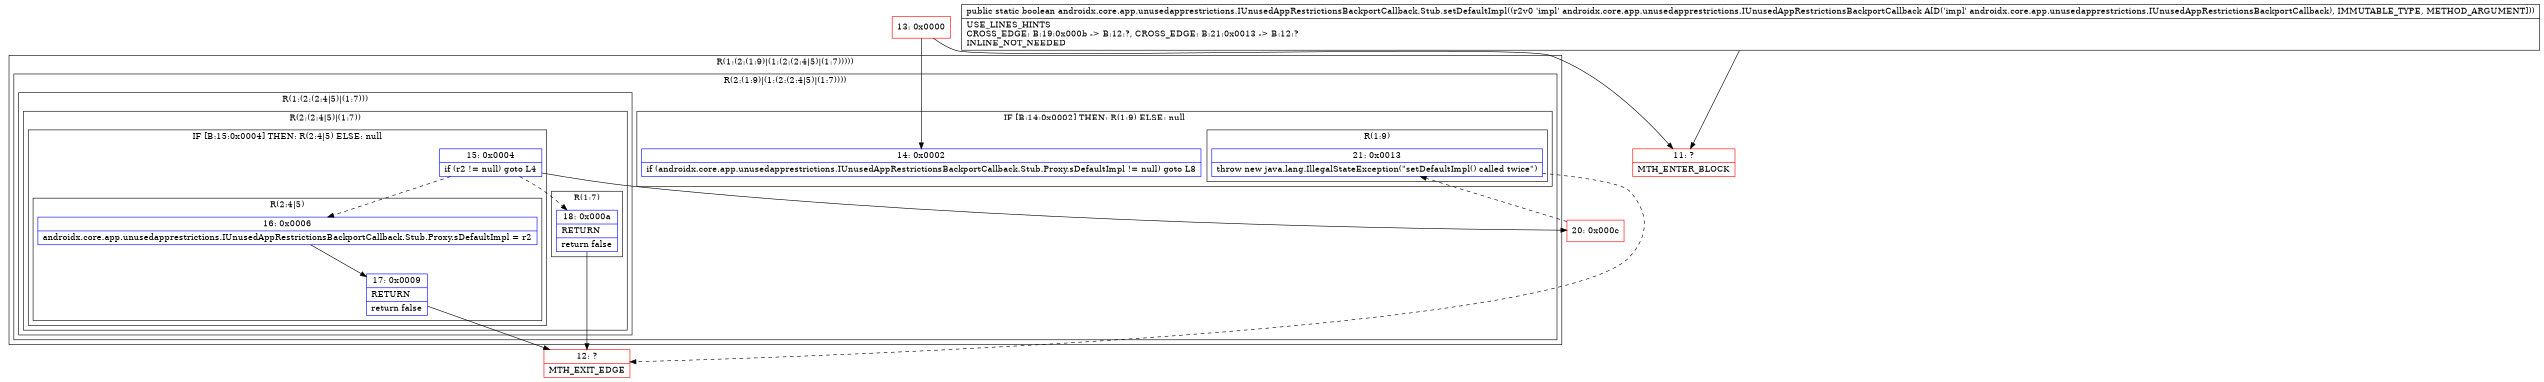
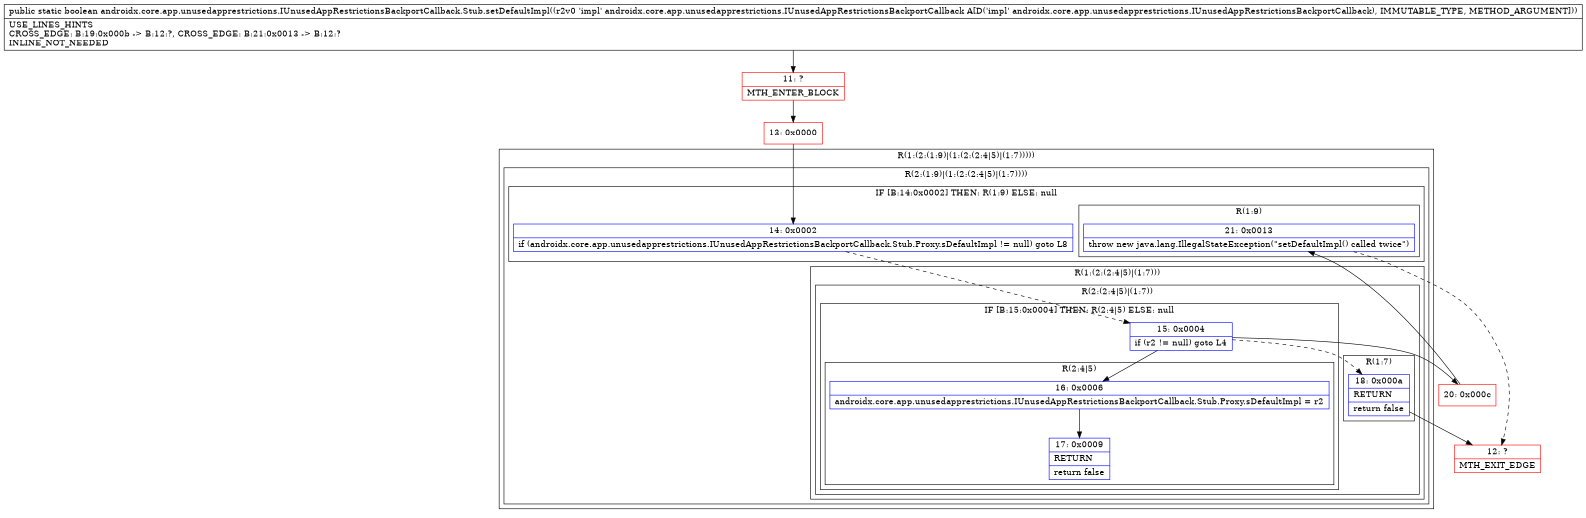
edge "13: 0x0000" -> "11: ?": reversed
edge "15: 0x0004" -> "16: 0x0006": style dashed -> solid
edge "20: 0x000c" -> "21: 0x0013": style dashed -> solid
edge "14: 0x0002" -> "15: 0x0004": added
edge "17: 0x0009" -> "12: ?": removed
